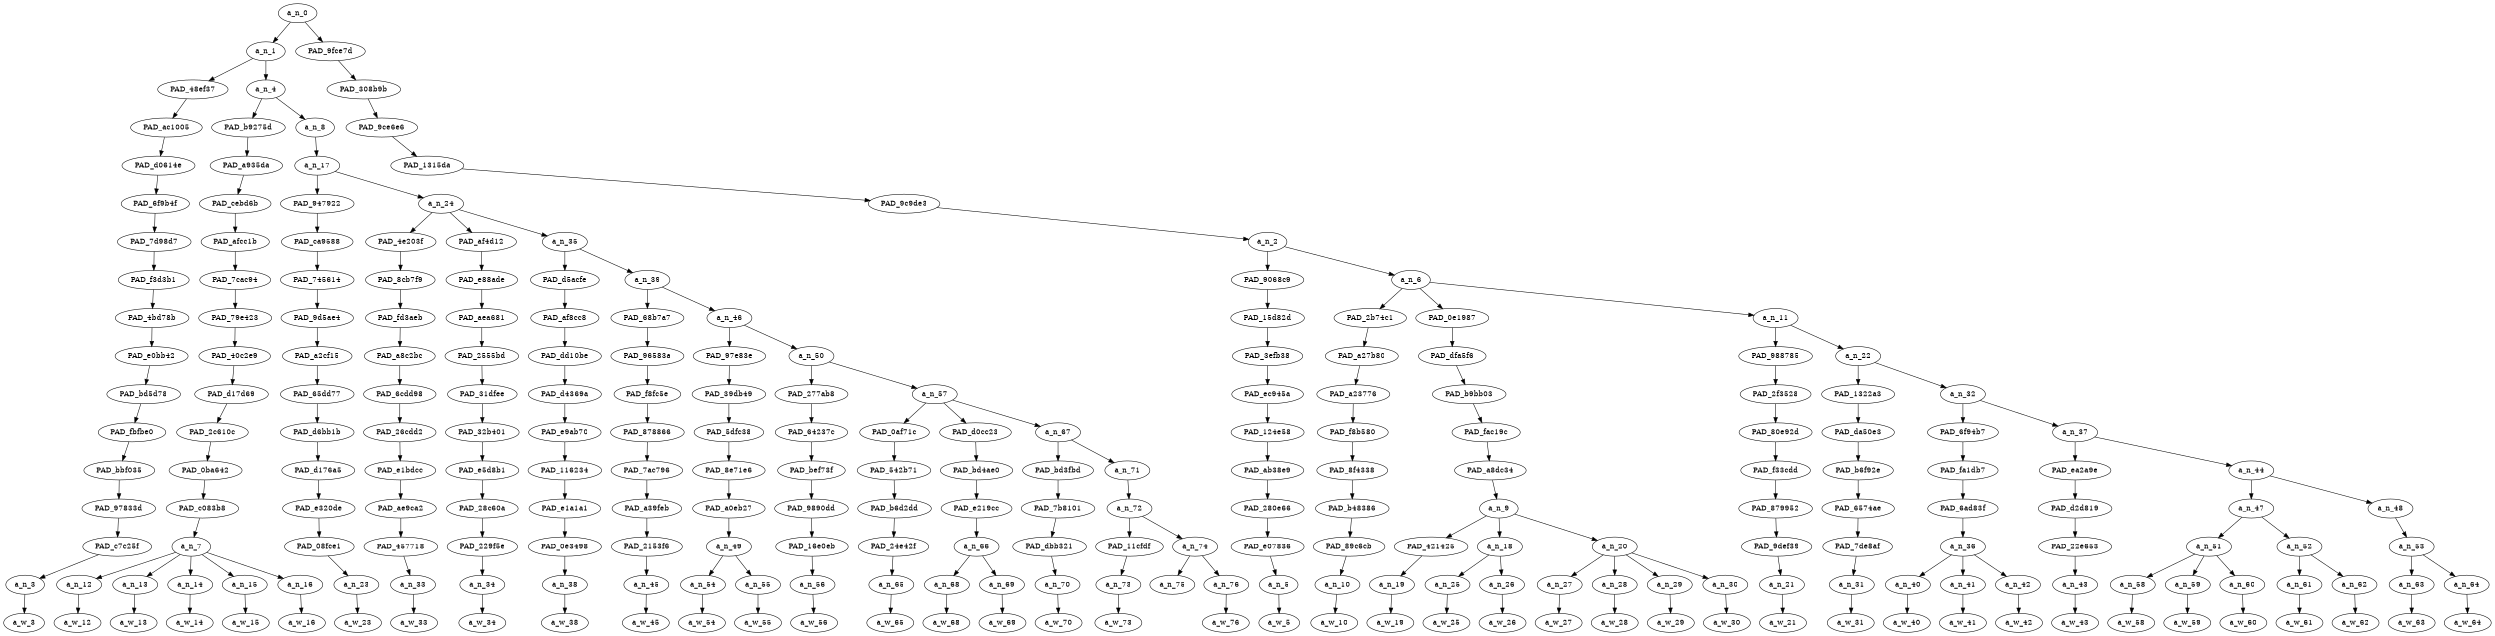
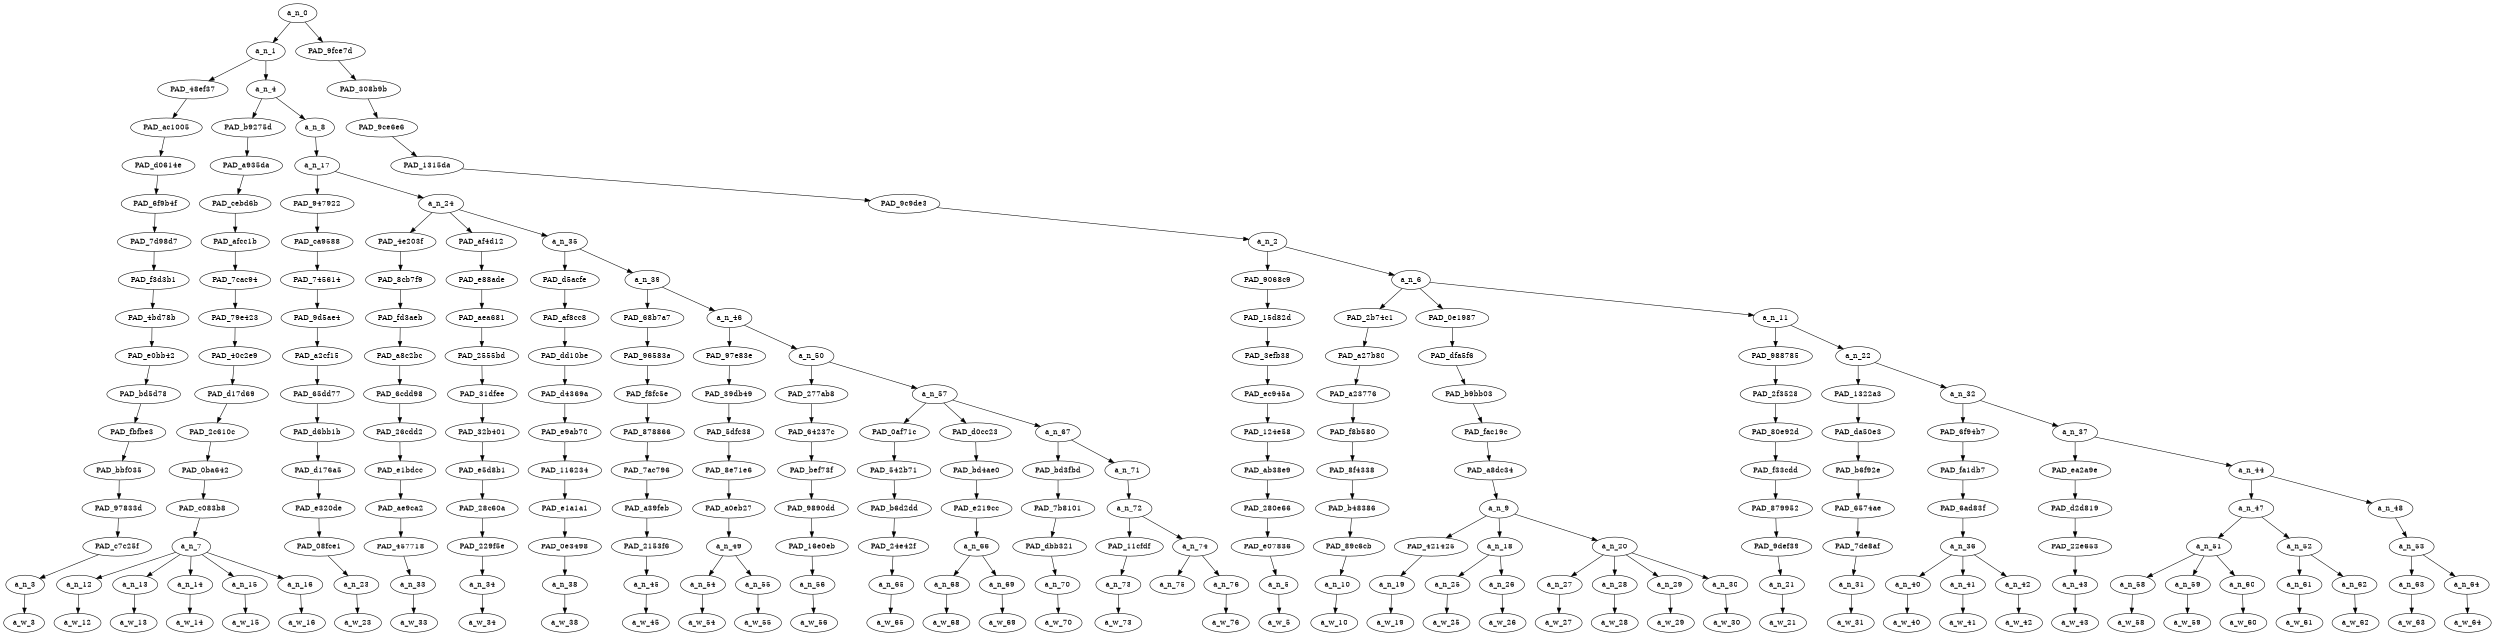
node "PAD_fbfbe0": label "PAD_fbfbe0" -> "PAD_fbfbe3"
